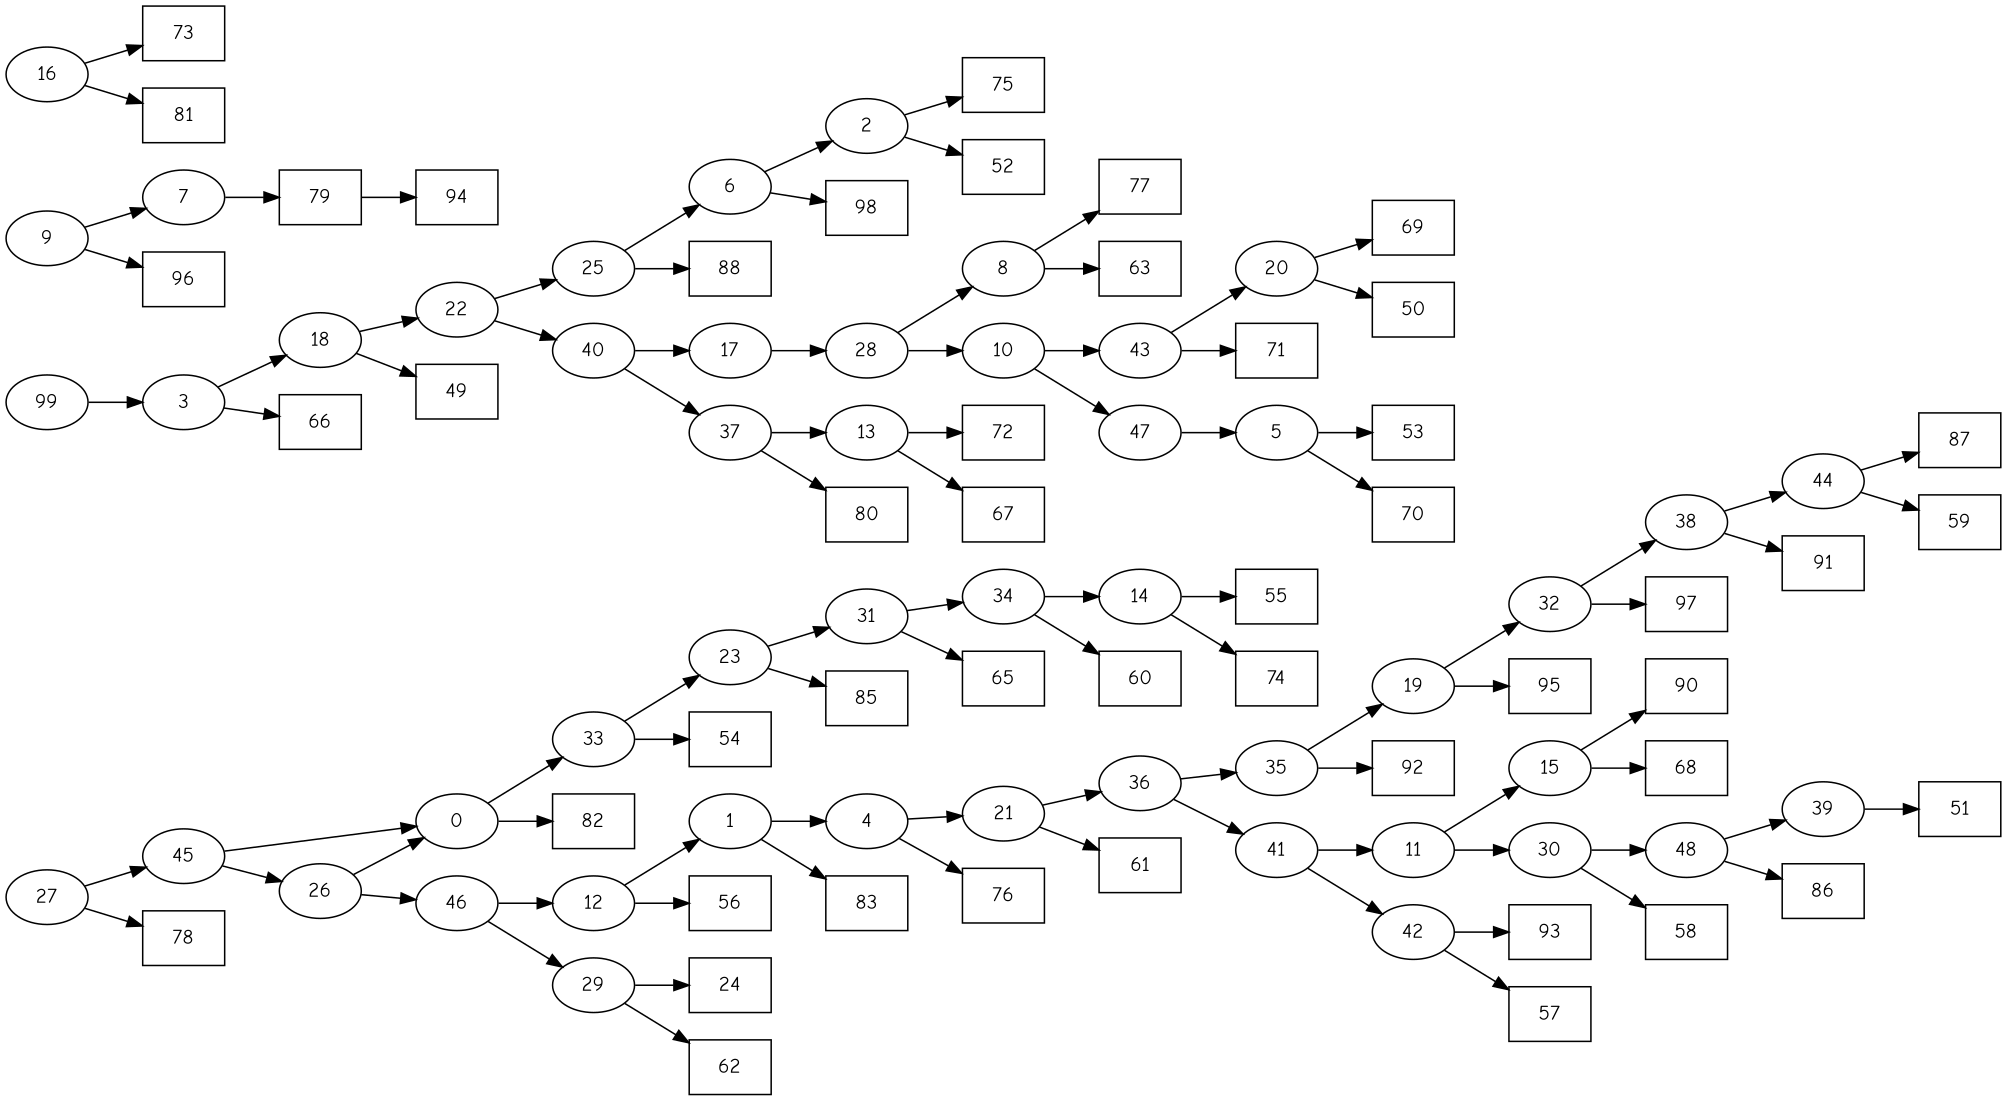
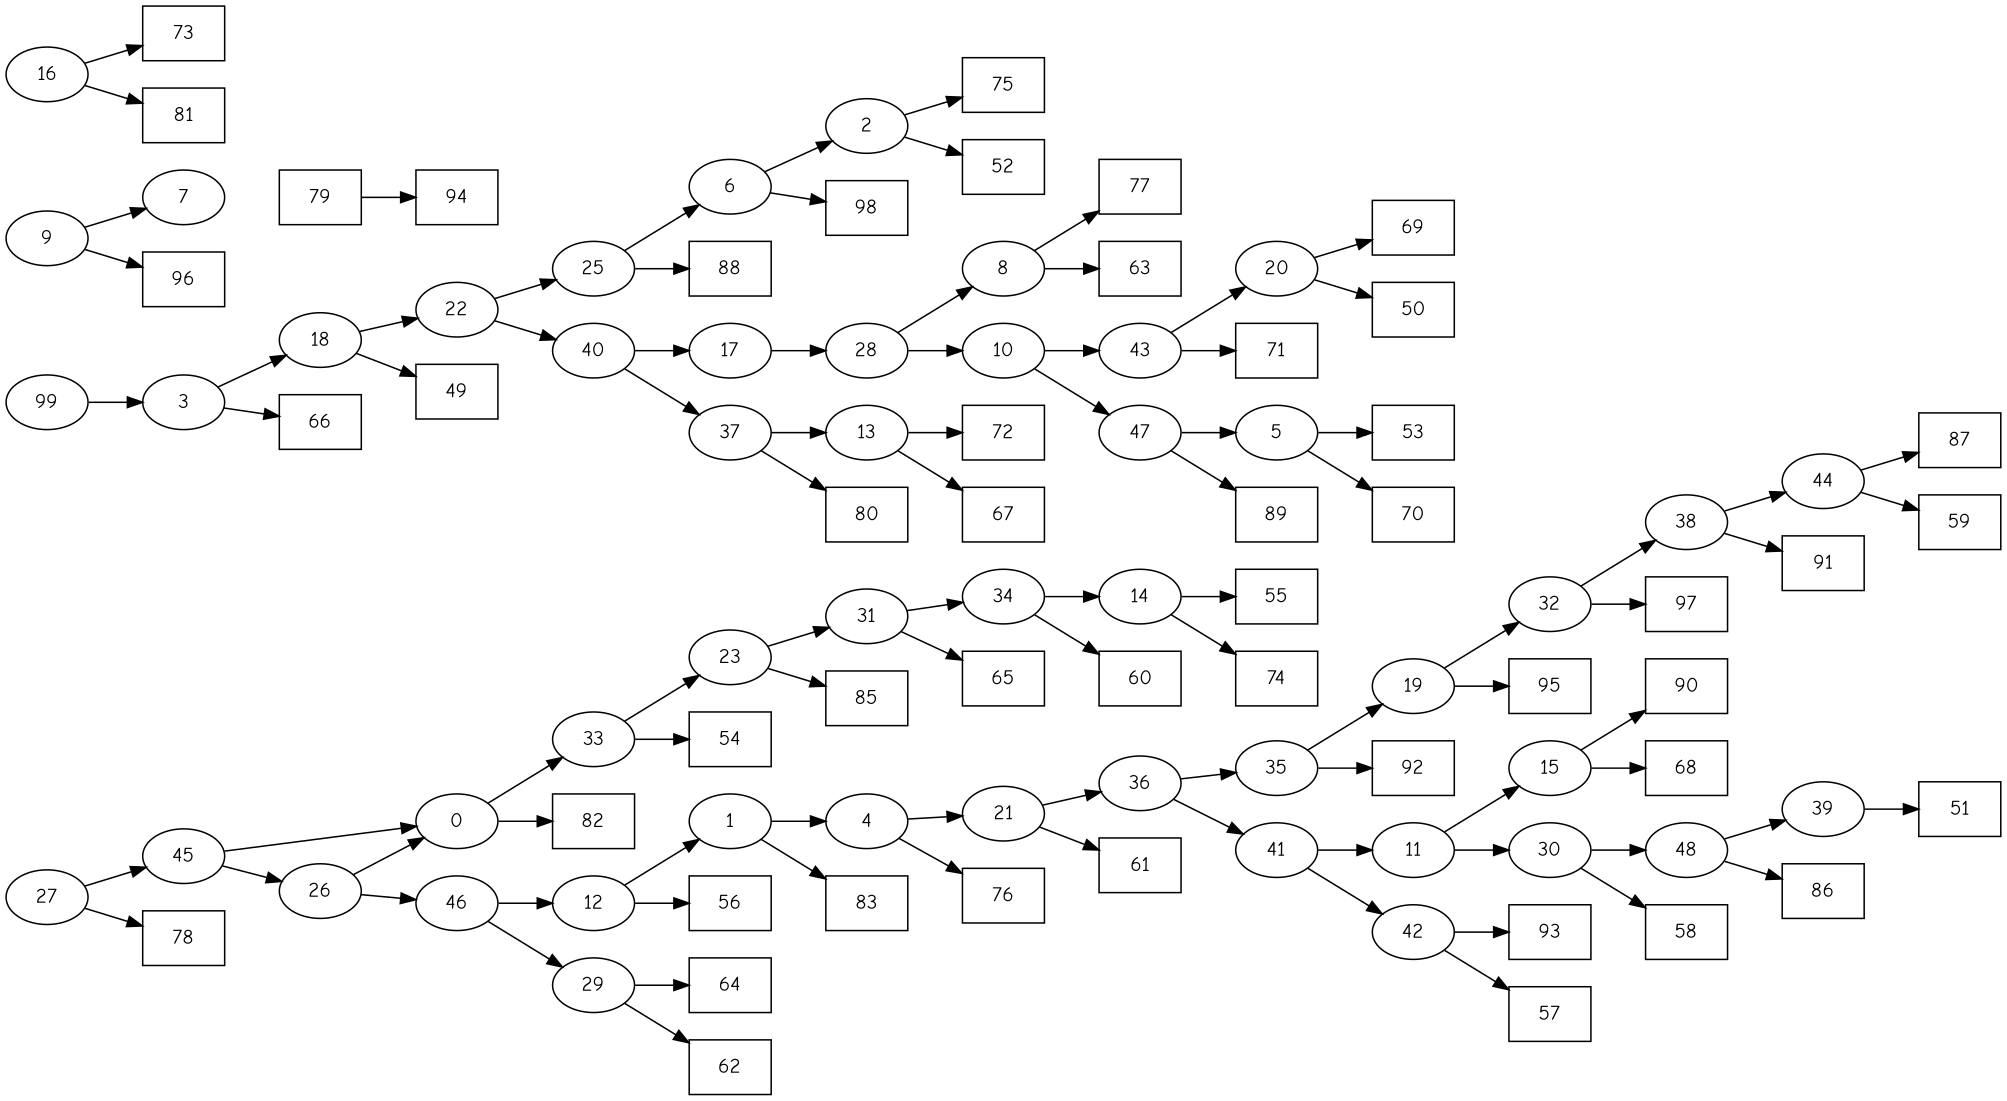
edge "7" -> "79": removed
node "89": added
node "24": label "24" -> "64"
